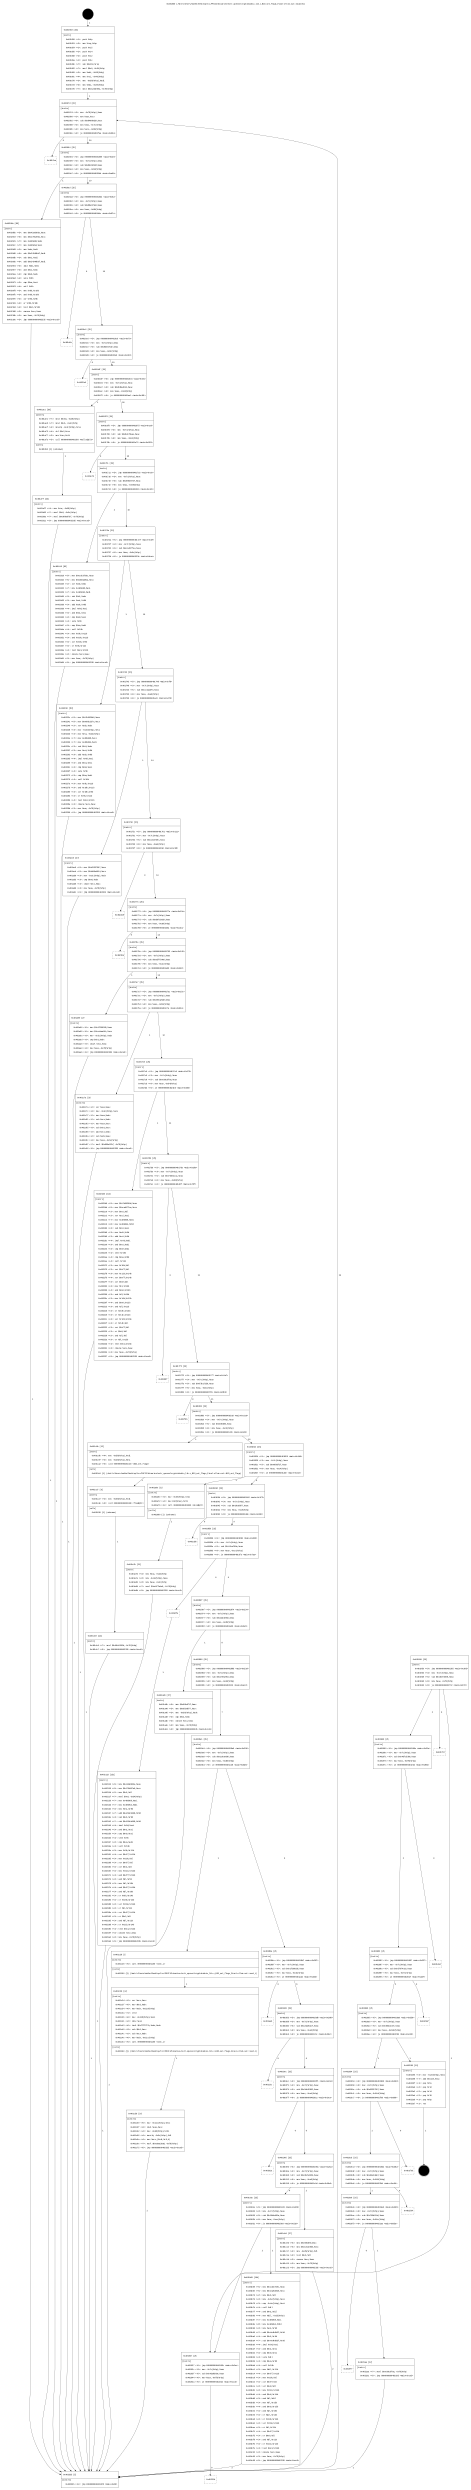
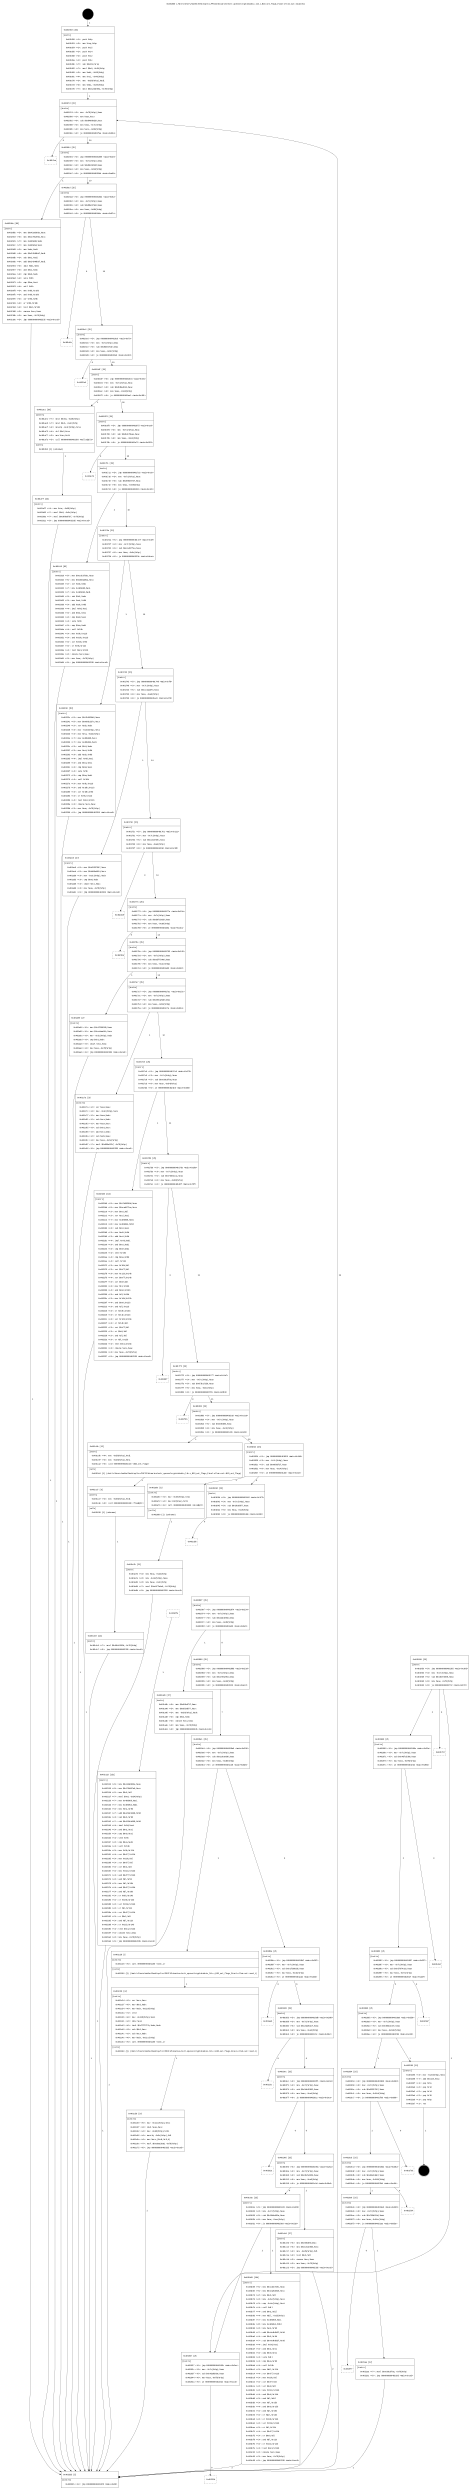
node "0x401856 [25]": removed
